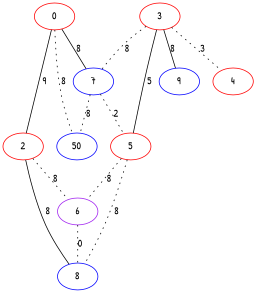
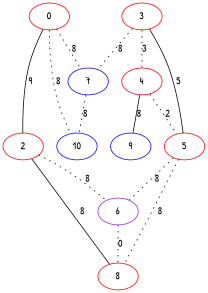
edge "0" -- "7": style solid -> dotted
edge "3" -- "9": now "4" -- "9"
edge "7" -- "5": now "4" -- "5"
node "50": label "50" -> "10"
node "8": color blue -> red
